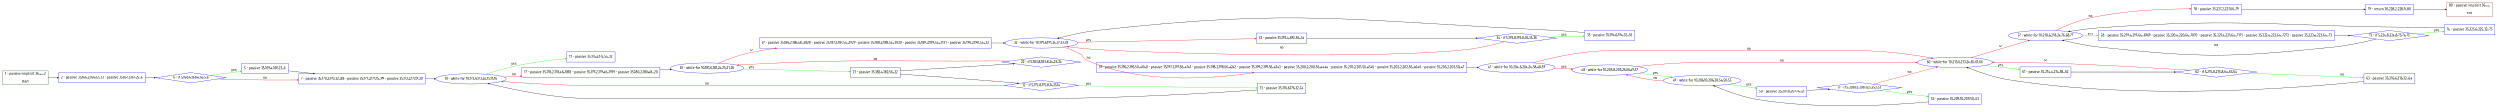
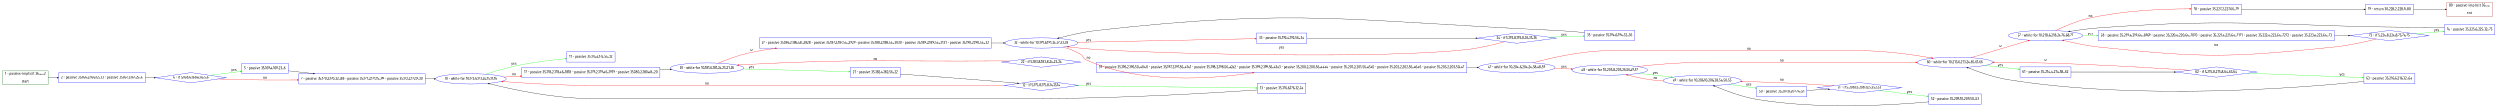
node "33 - passive 35,192,4,692,56,,34": label "33 - passive 35,192,4,692,56,,34" -> "33 - passive 35,192,4,192,56,,34"
edge "34 - if 5,193,8,193,8,36,35,36" -> "32 - while-for 10,191,6,191,24,37,33,38": label "no" -> "yes"
edge "73 - if 5,224,8,224,8,75,74,75" -> "67 - while-for 10,218,6,218,24,76,68,77": color #000000 -> #ff0000
edge "21 - passive 35,182,4,182,56,,22" -> "22 - if 5,183,8,183,8,24,23,24": removed
edge "62 - if 5,215,8,215,8,64,63,64" -> "63 - passive 35,216,6,216,32,,64": label "no" -> "yes"
edge "51 - if 5,208,12,208,12,53,52,53" -> "60 - while-for 10,213,6,213,24,65,61,66": now "51 - if 5,208,12,208,12,53,52,53" -> "49 - while-for 10,206,10,206,28,54,50,55"
